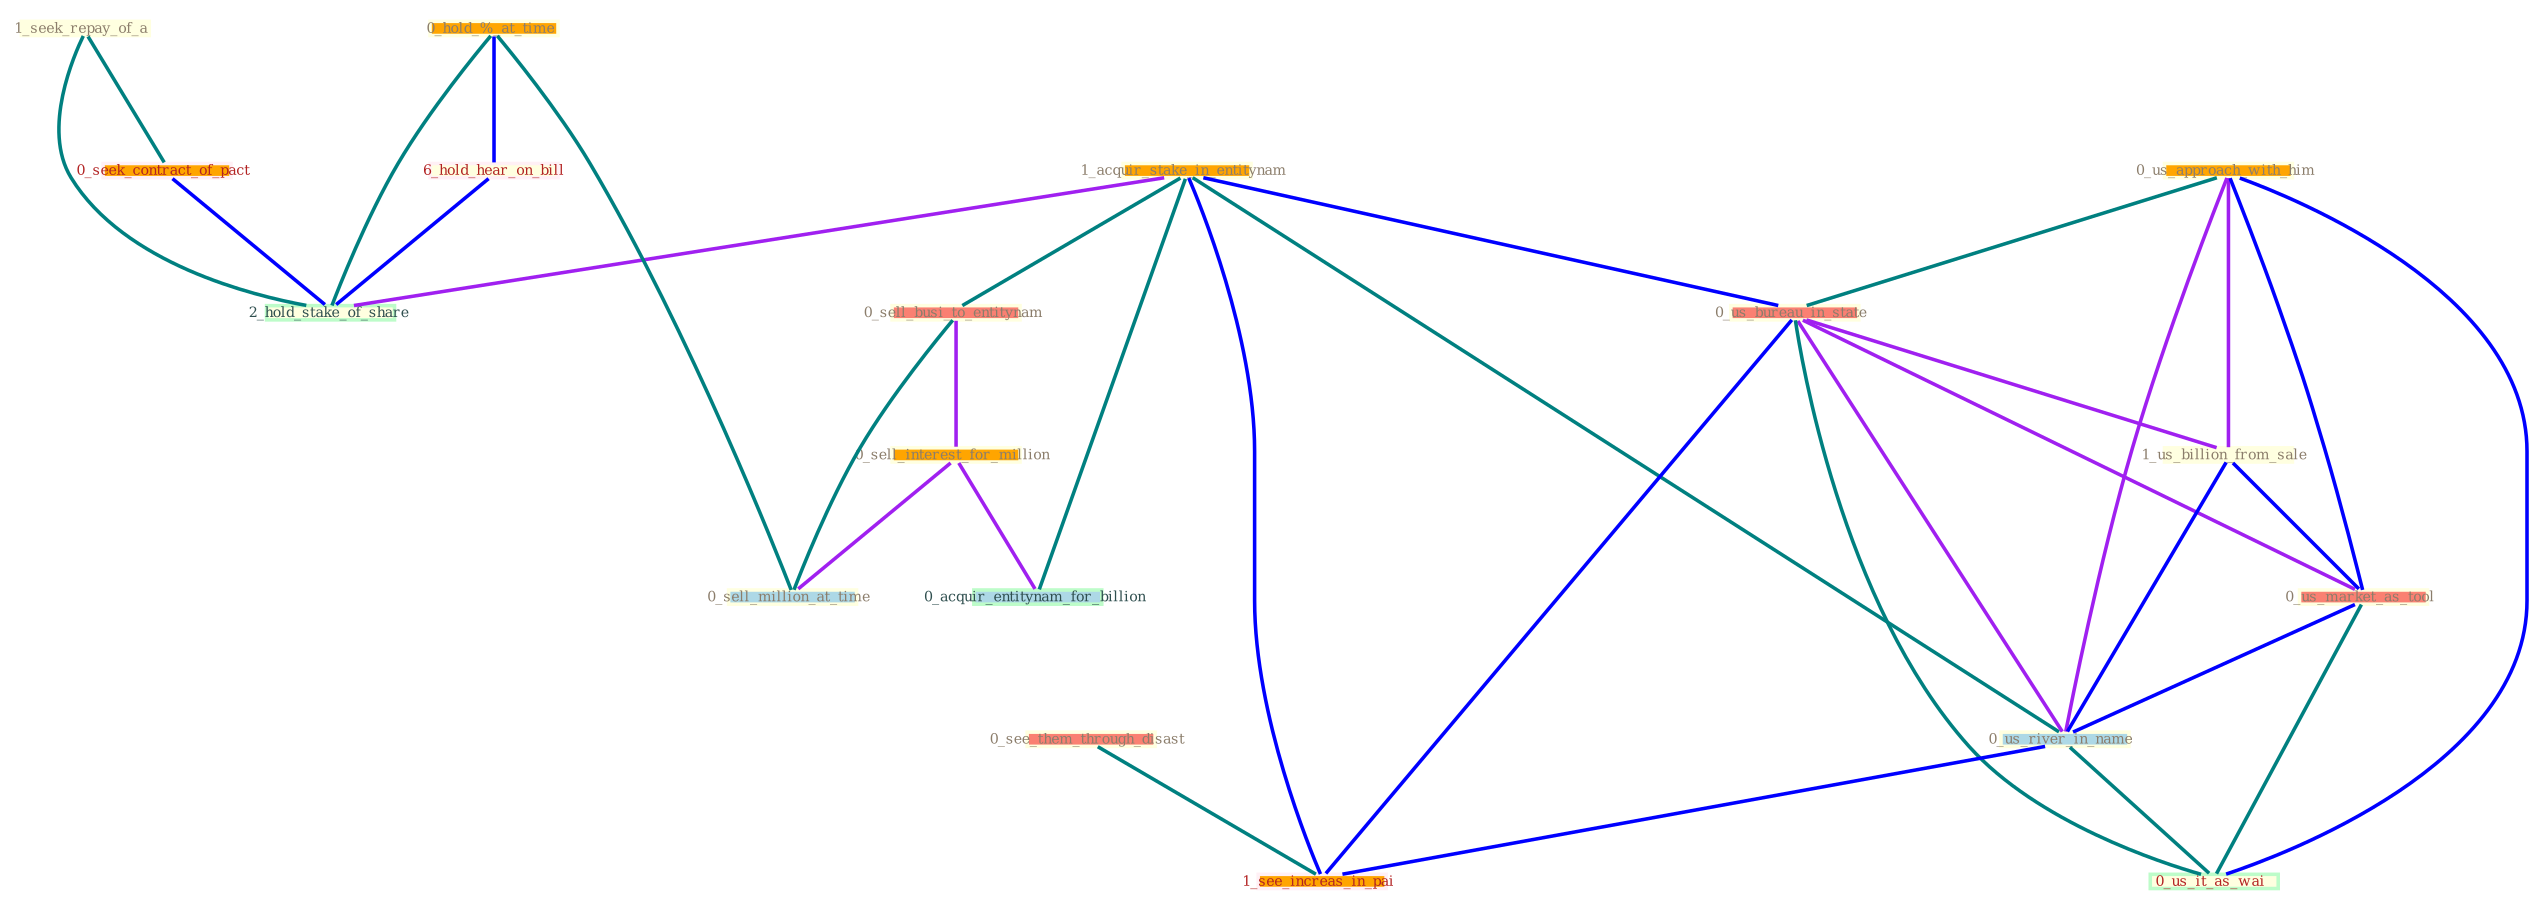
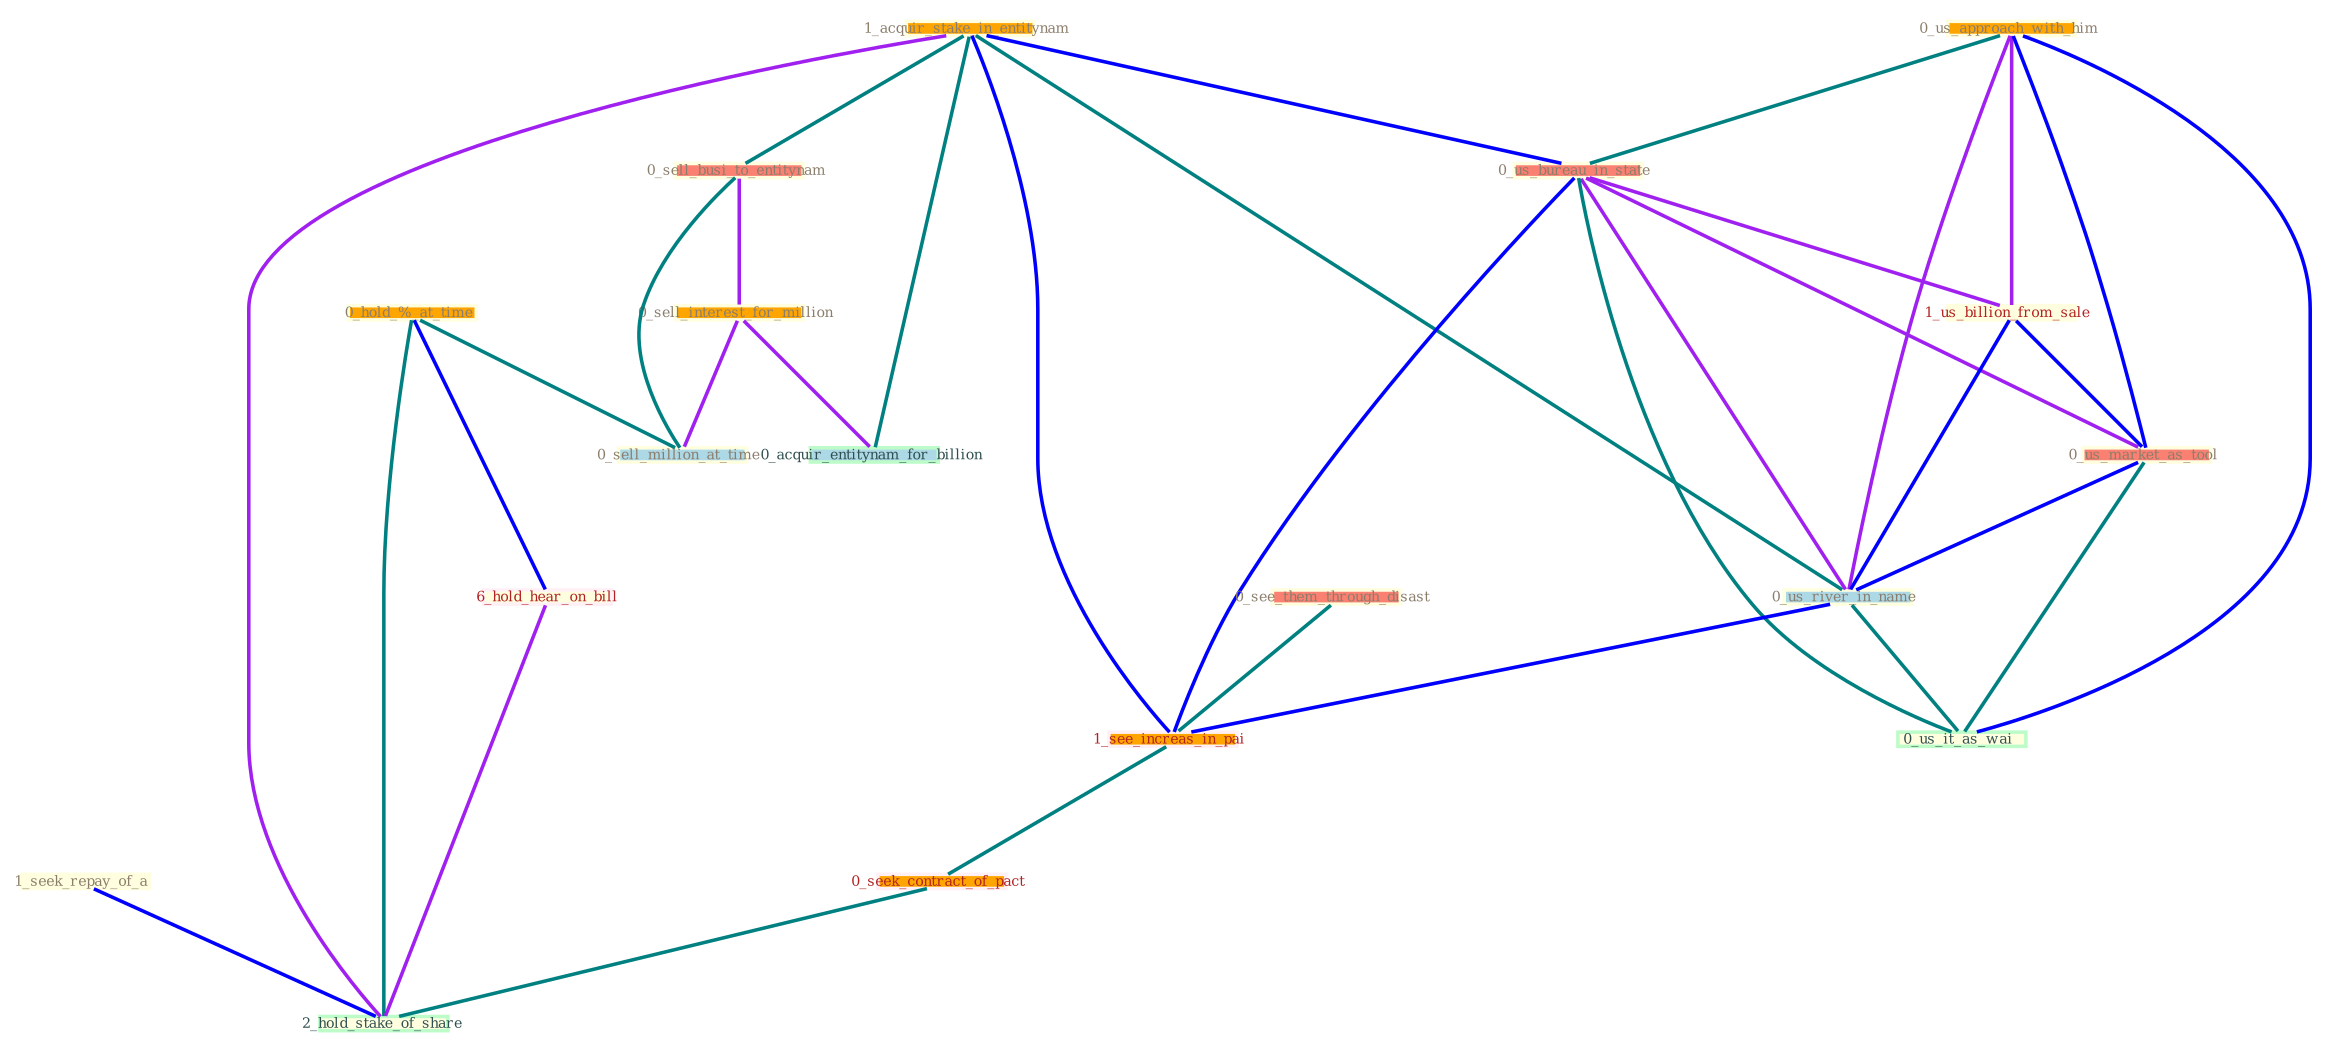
edge "1_seek_repay_of_a" -- "0_seek_contract_of_pact": now "1_see_increas_in_pai" -- "0_seek_contract_of_pact"
edge "1_seek_repay_of_a" -- "2_hold_stake_of_share": color teal -> blue
edge "0_seek_contract_of_pact" -- "2_hold_stake_of_share": color blue -> teal
edge "6_hold_hear_on_bill" -- "2_hold_stake_of_share": color blue -> purple
node "1_us_billion_from_sale": fontcolor #8b7d6b -> #b22222
node "0_us_it_as_wai": fontcolor #b22222 -> #2f4f4f
